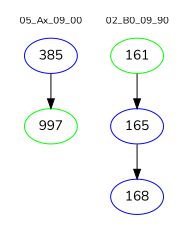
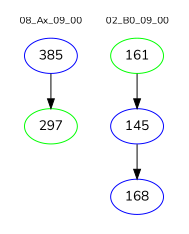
cluster "05_Ax_09_00": label "05_Ax_09_00" -> "08_Ax_09_00"
cluster "02_B0_09_90": label "02_B0_09_90" -> "02_B0_09_00"
node "997": label "997" -> "297"
node "165": label "165" -> "145"
